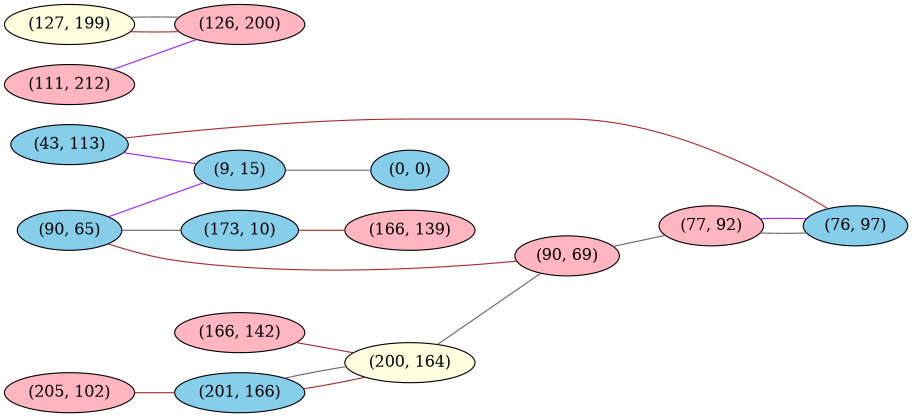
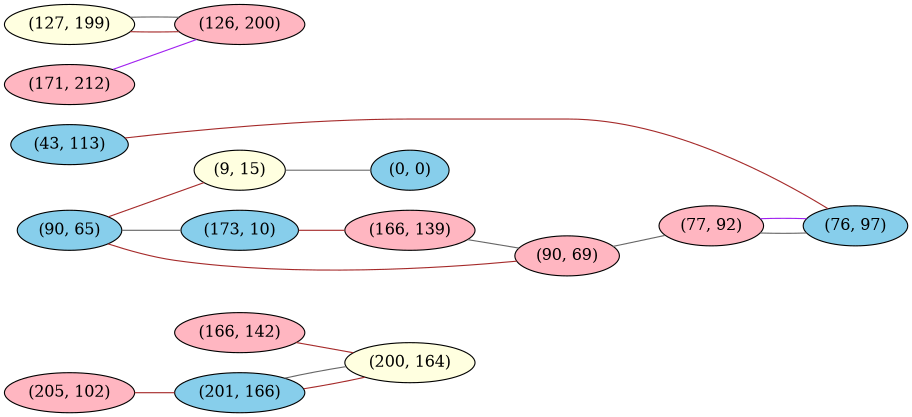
node "(111, 212)": label "(111, 212)" -> "(171, 212)"
edge "(43, 113)" -- "(9, 15)": removed
node "(9, 15)": fillcolor skyblue -> lightyellow
edge "(9, 15)" -- "(90, 65)": color purple -> brown
edge "(90, 69)" -- "(200, 164)": now "(90, 69)" -- "(166, 139)"
